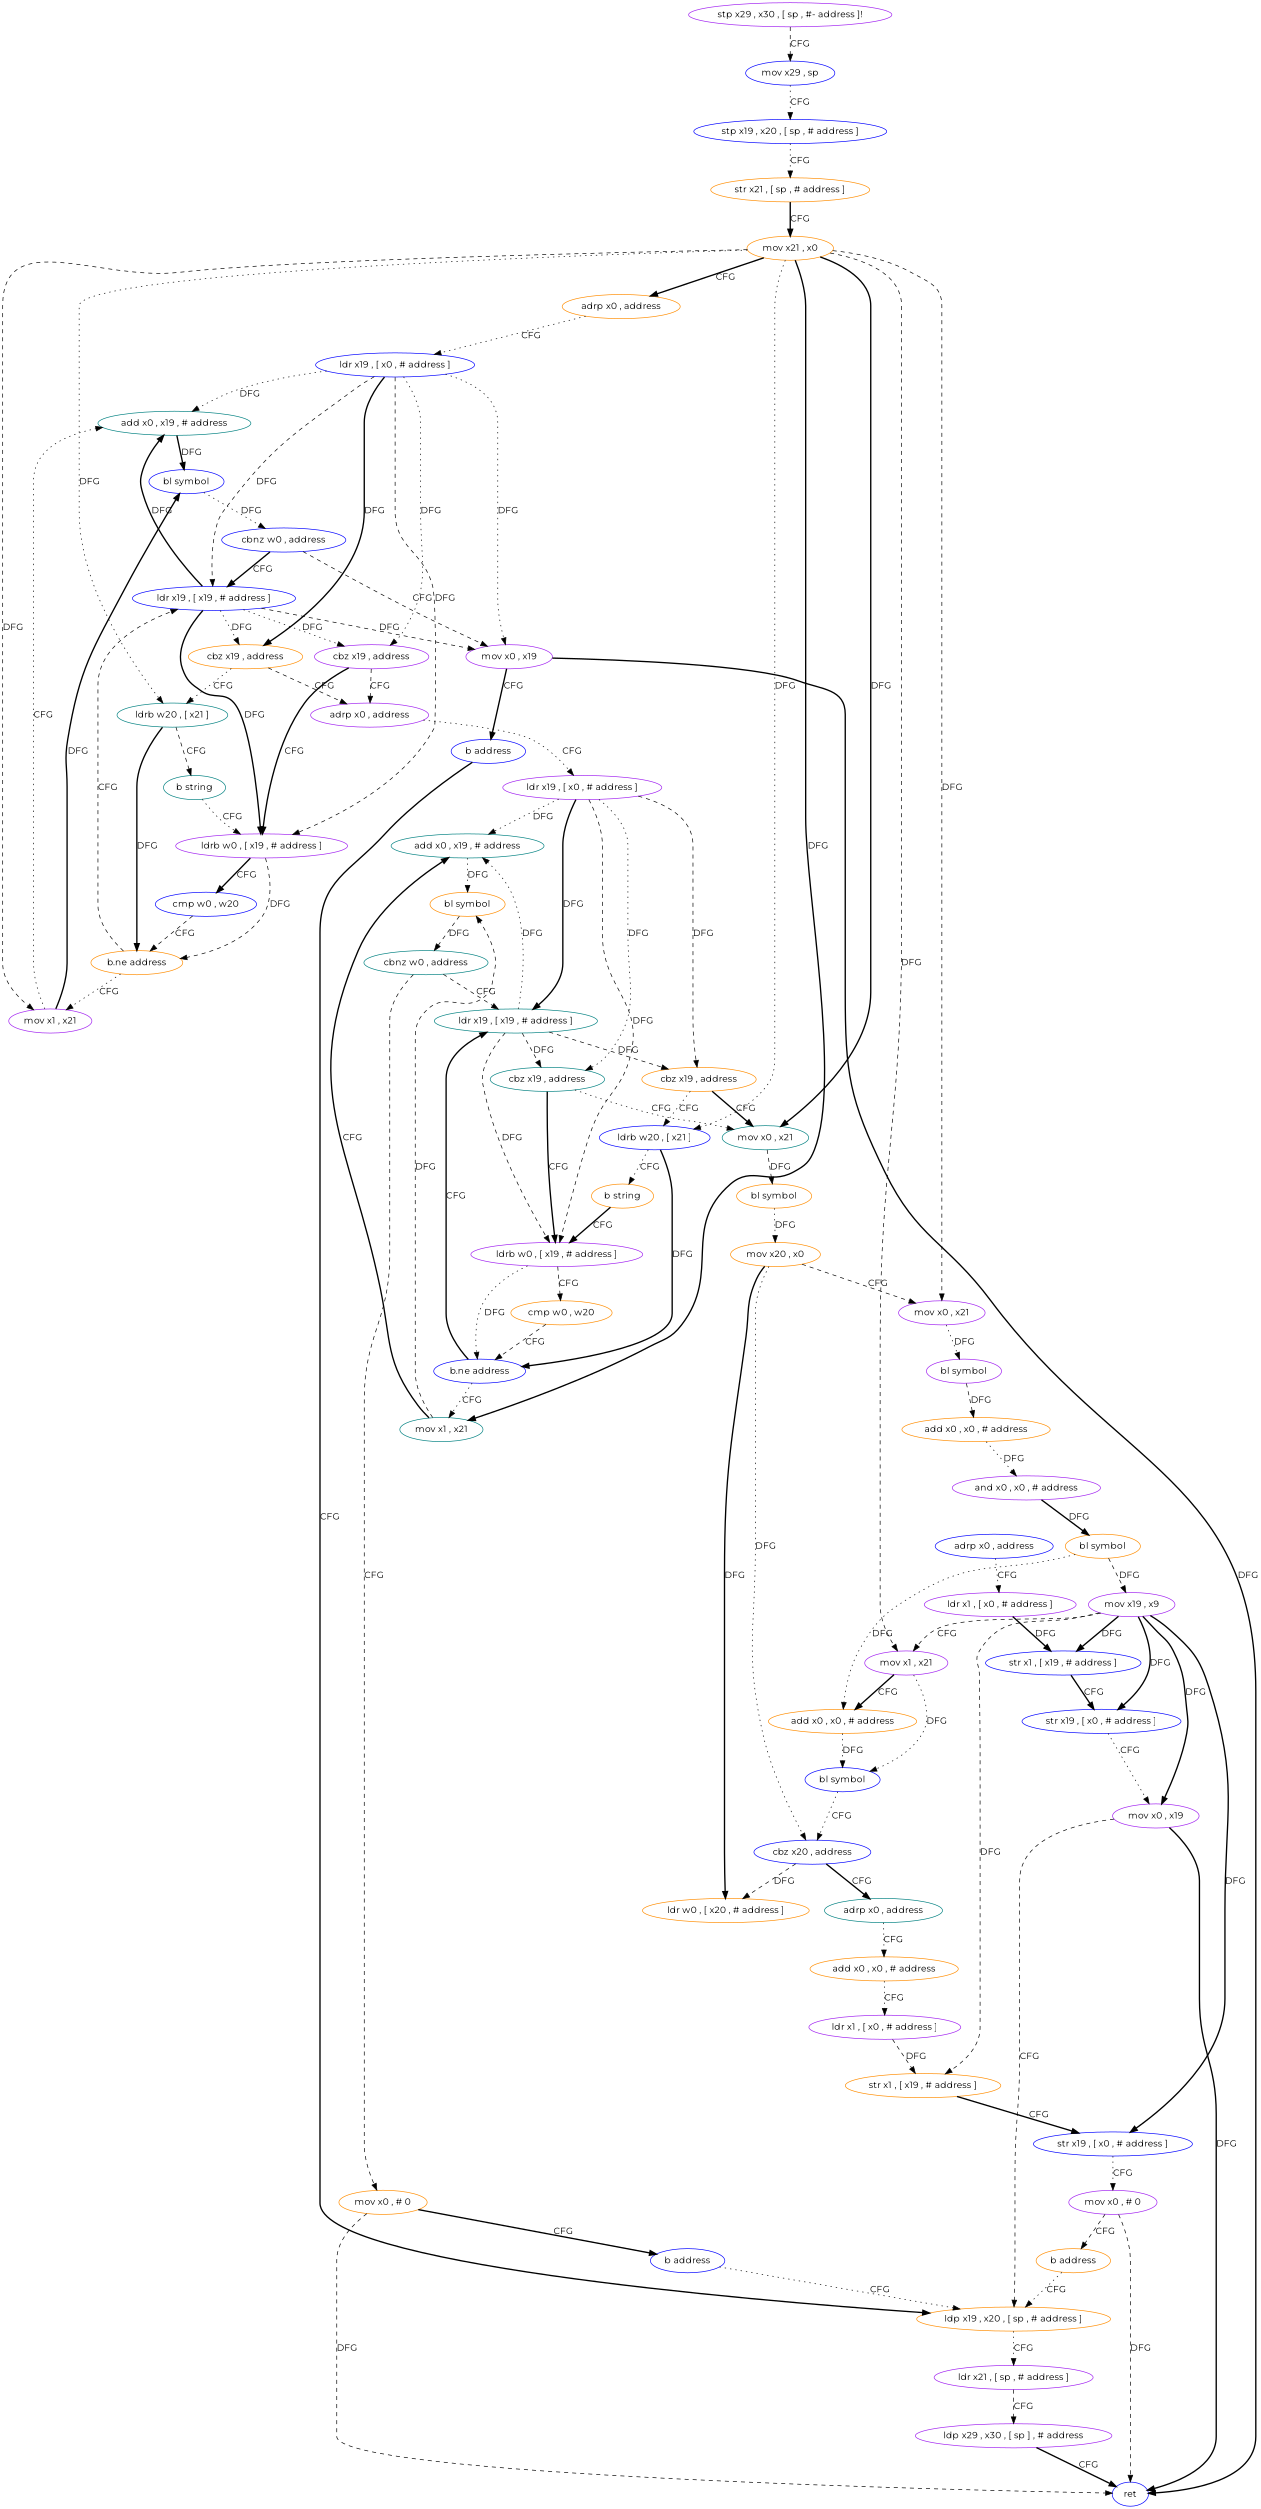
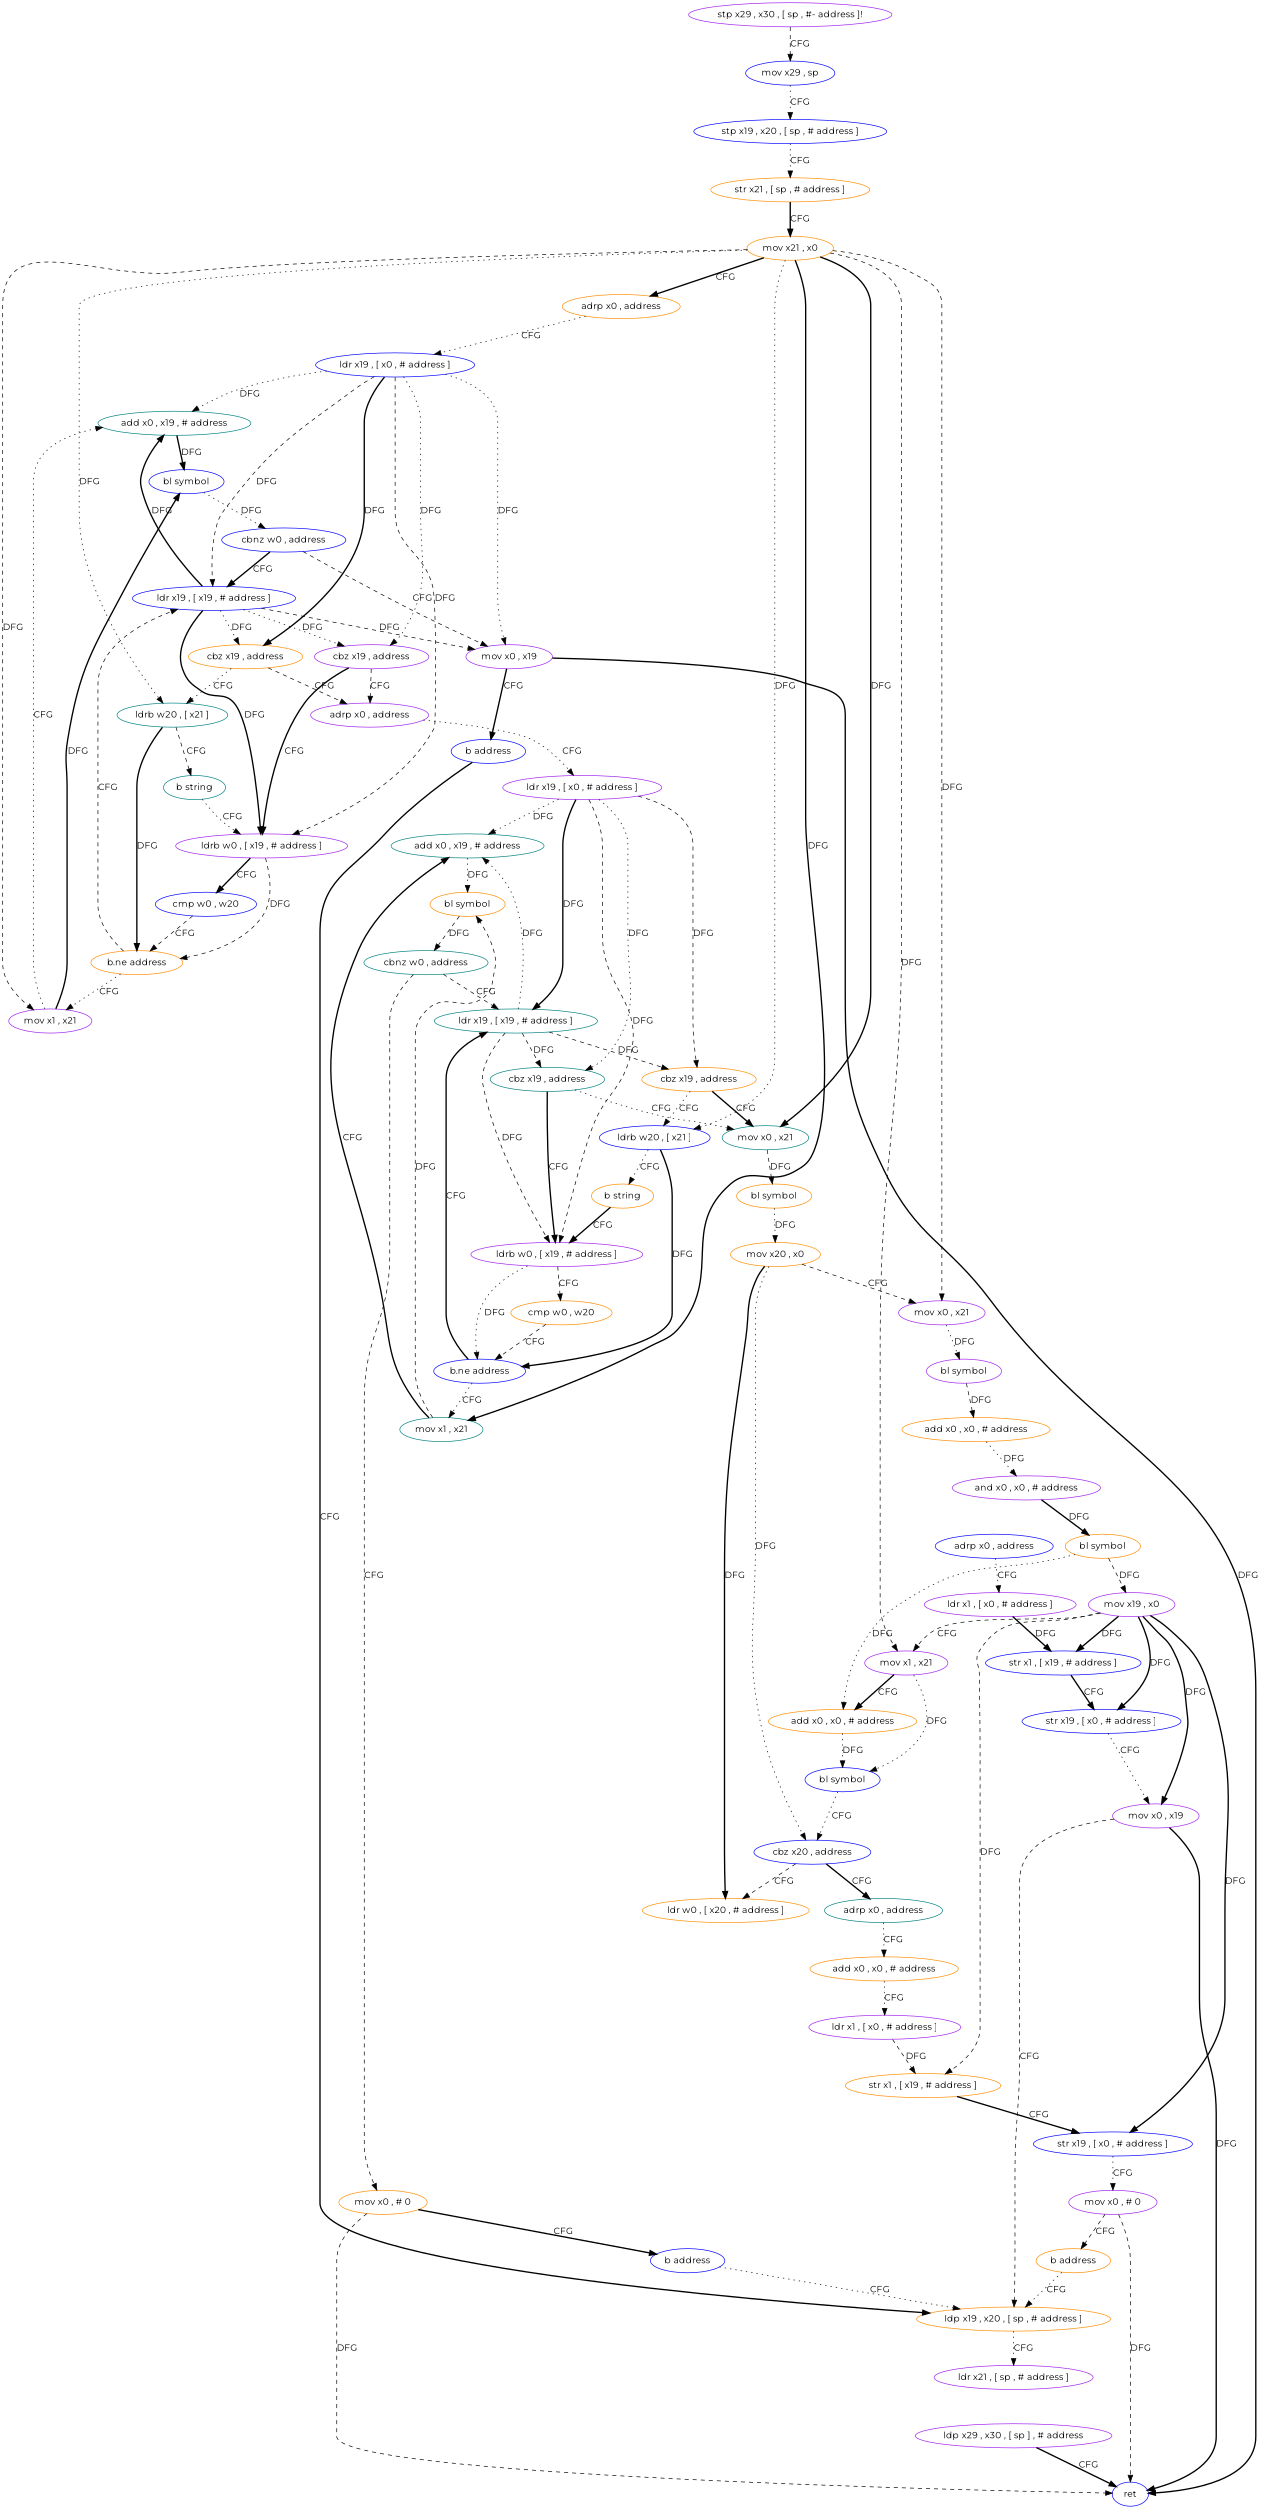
node "mov x19 , x9": label "mov x19 , x9" -> "mov x19 , x0"
edge "cbz x20 , address" -> "ldr w0 , [ x20 , # address ]": label "DFG" -> "CFG"
edge "ldr x21 , [ sp , # address ]" -> "ldp x29 , x30 , [ sp ] , # address": removed, label "CFG"
